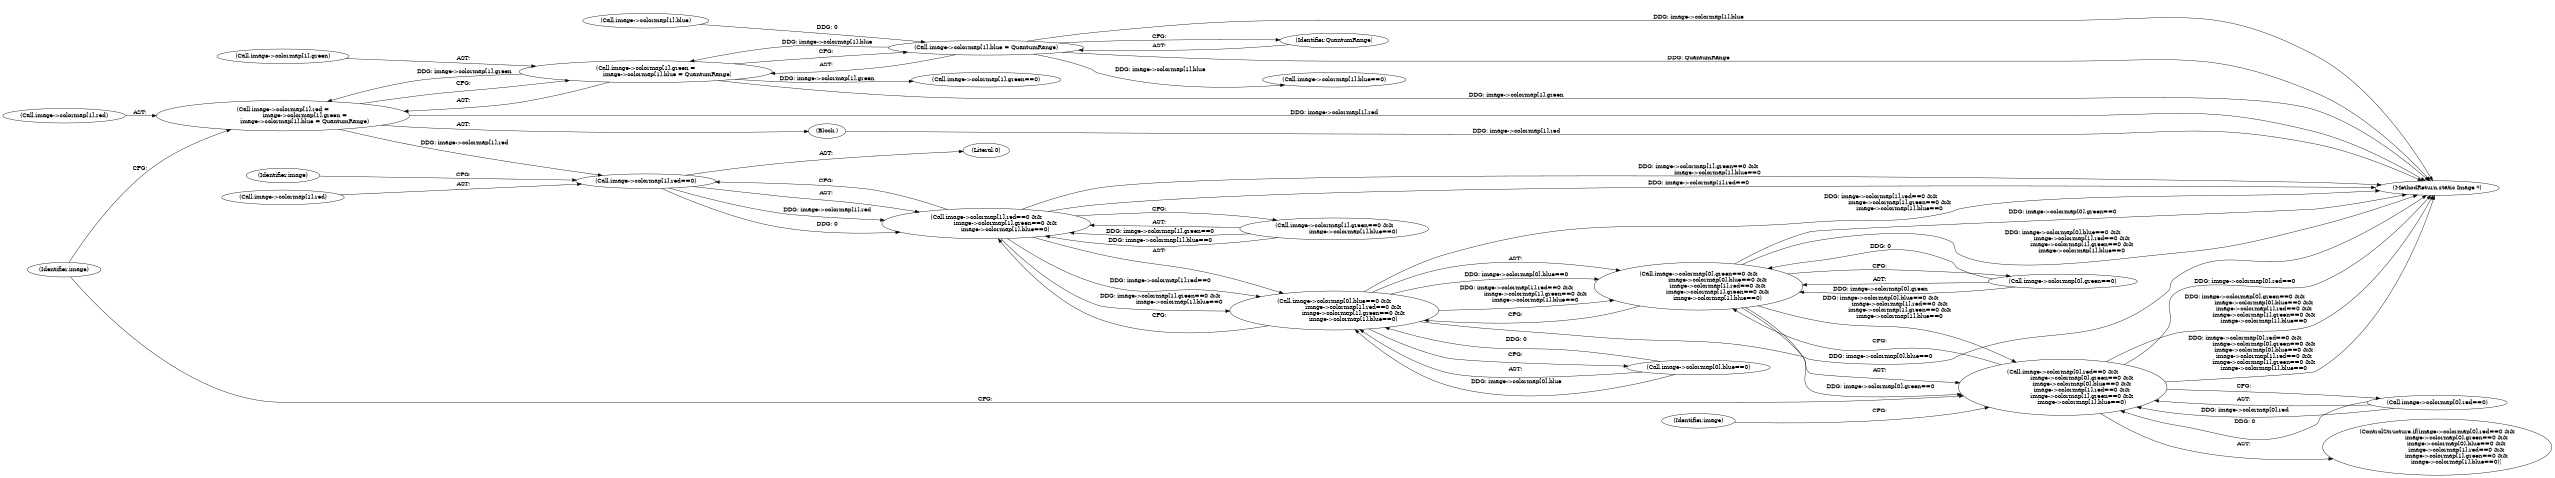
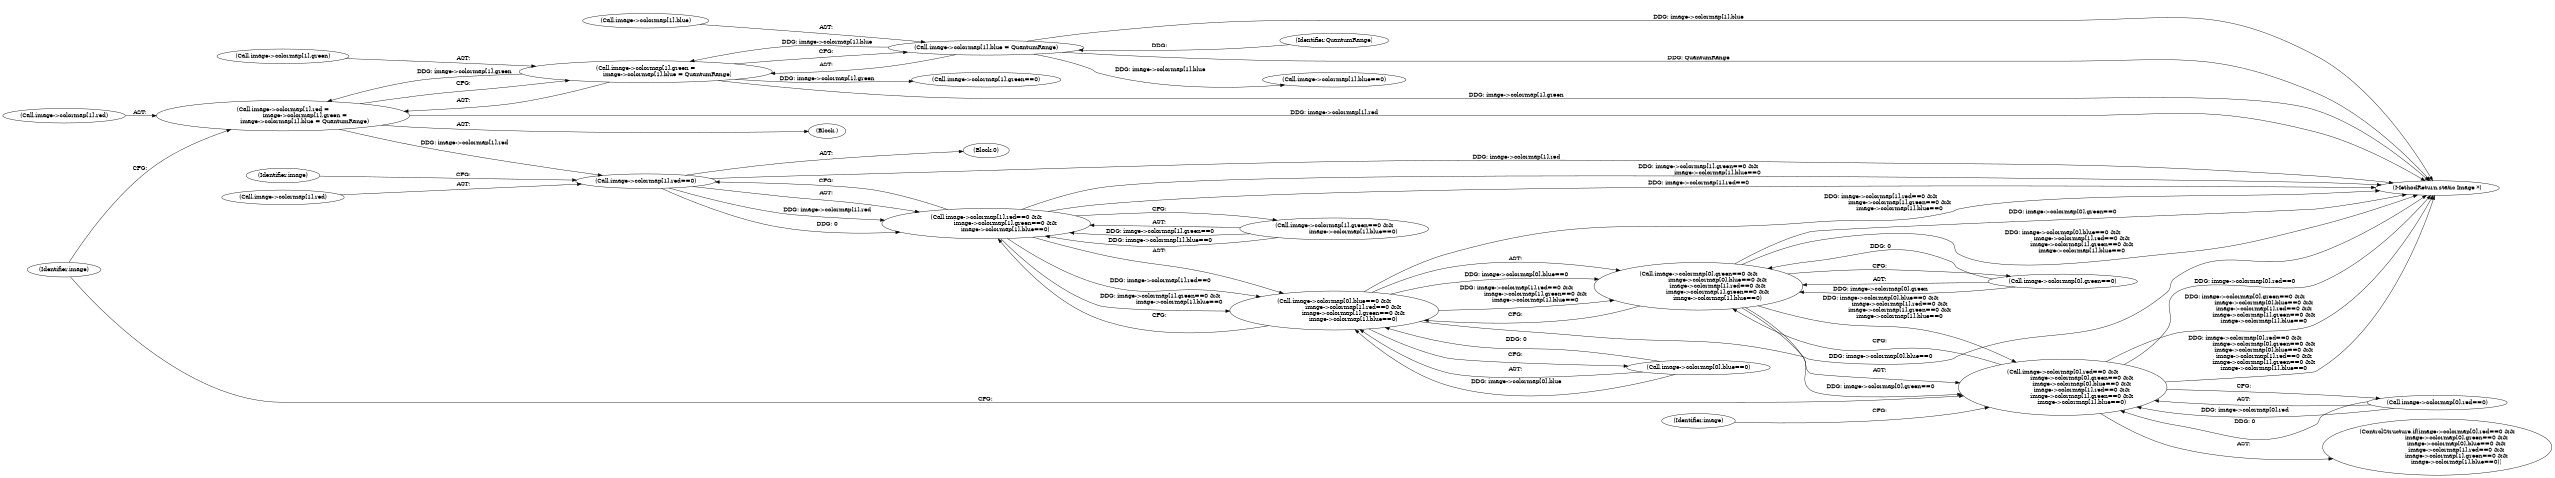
edge "(Call,image->colormap[1].blue)" -> "(Call,image->colormap[1].blue = QuantumRange)": label "DDG: 0" -> "AST: "
edge "(Call,image->colormap[1].blue = QuantumRange)" -> "(Identifier,QuantumRange)": removed, label "CFG:"
edge "(Identifier,QuantumRange)" -> "(Call,image->colormap[1].blue = QuantumRange)": label "AST: " -> "DDG: "
edge "(Block,)" -> "(MethodReturn,static Image *)": now "(Call,image->colormap[1].red==0)" -> "(MethodReturn,static Image *)"
node "(Literal,0)": label "(Literal,0)" -> "(Block,0)"
